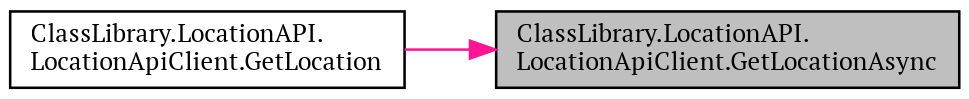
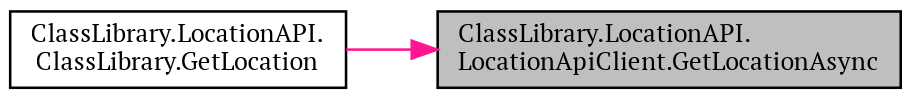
node "ClassLibrary.LocationAPI. LocationApiClient.GetLocation": label "ClassLibrary.LocationAPI. LocationApiClient.GetLocation" -> "ClassLibrary.LocationAPI. ClassLibrary.GetLocation"
